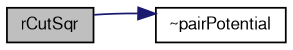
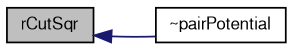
edge "rCutSqr" -> "~pairPotential": reversed
